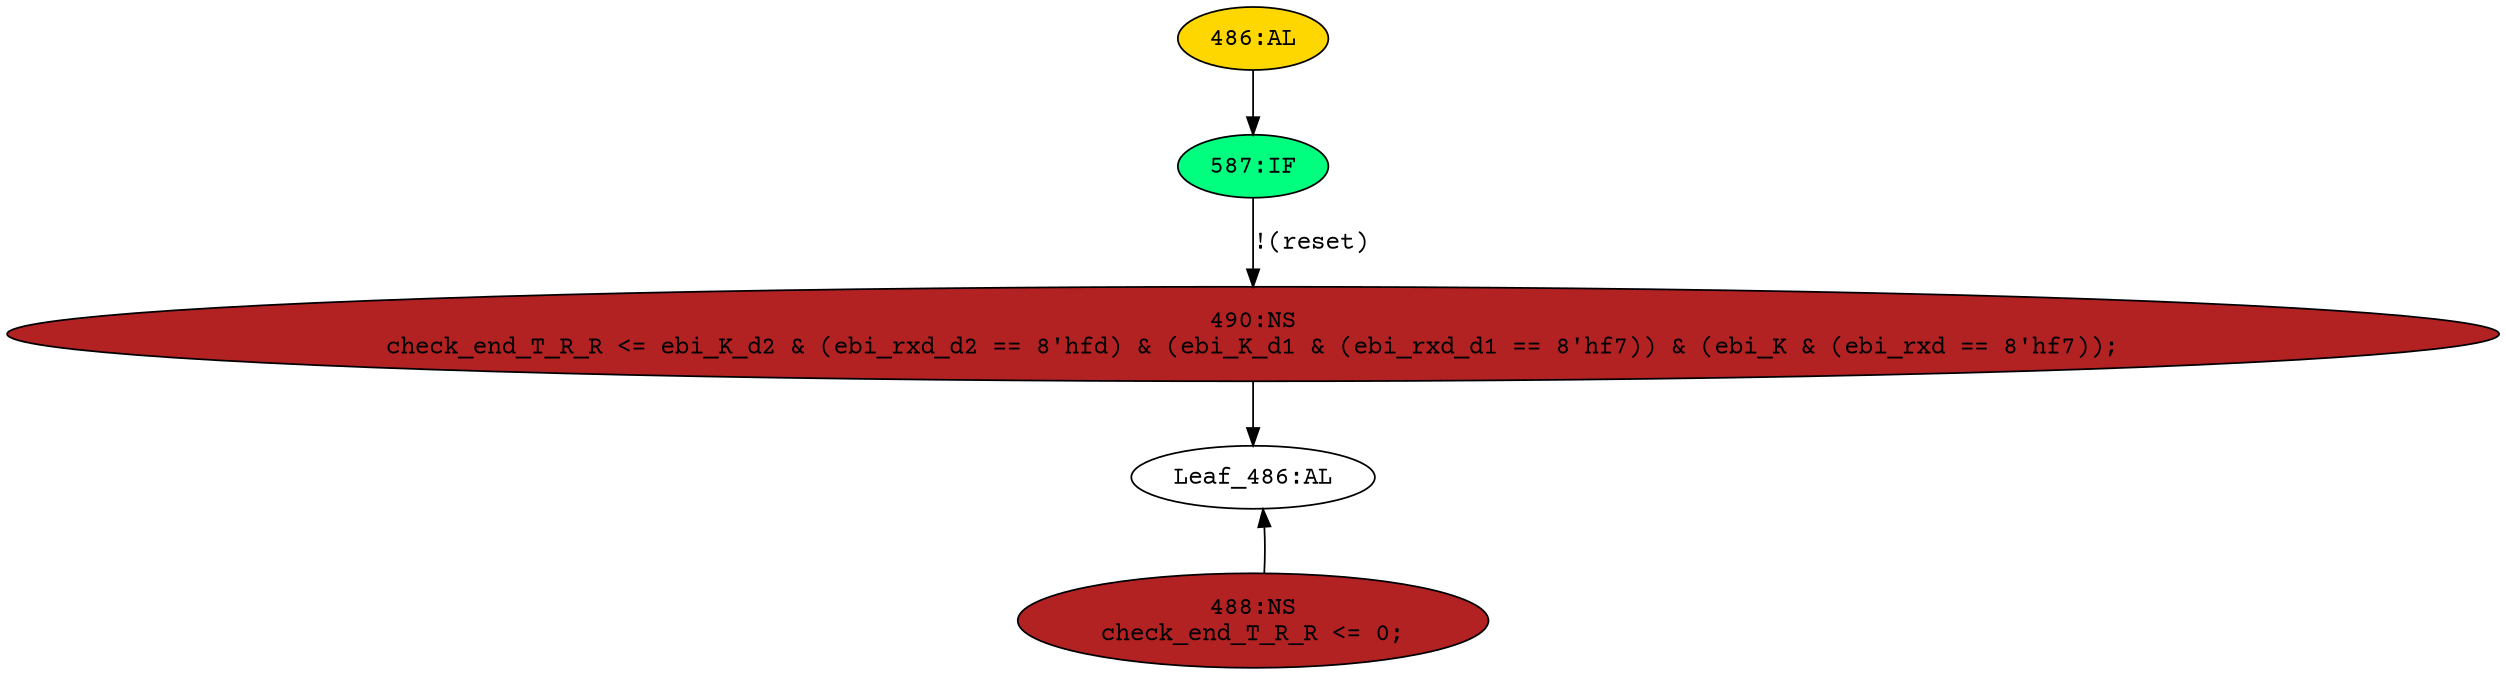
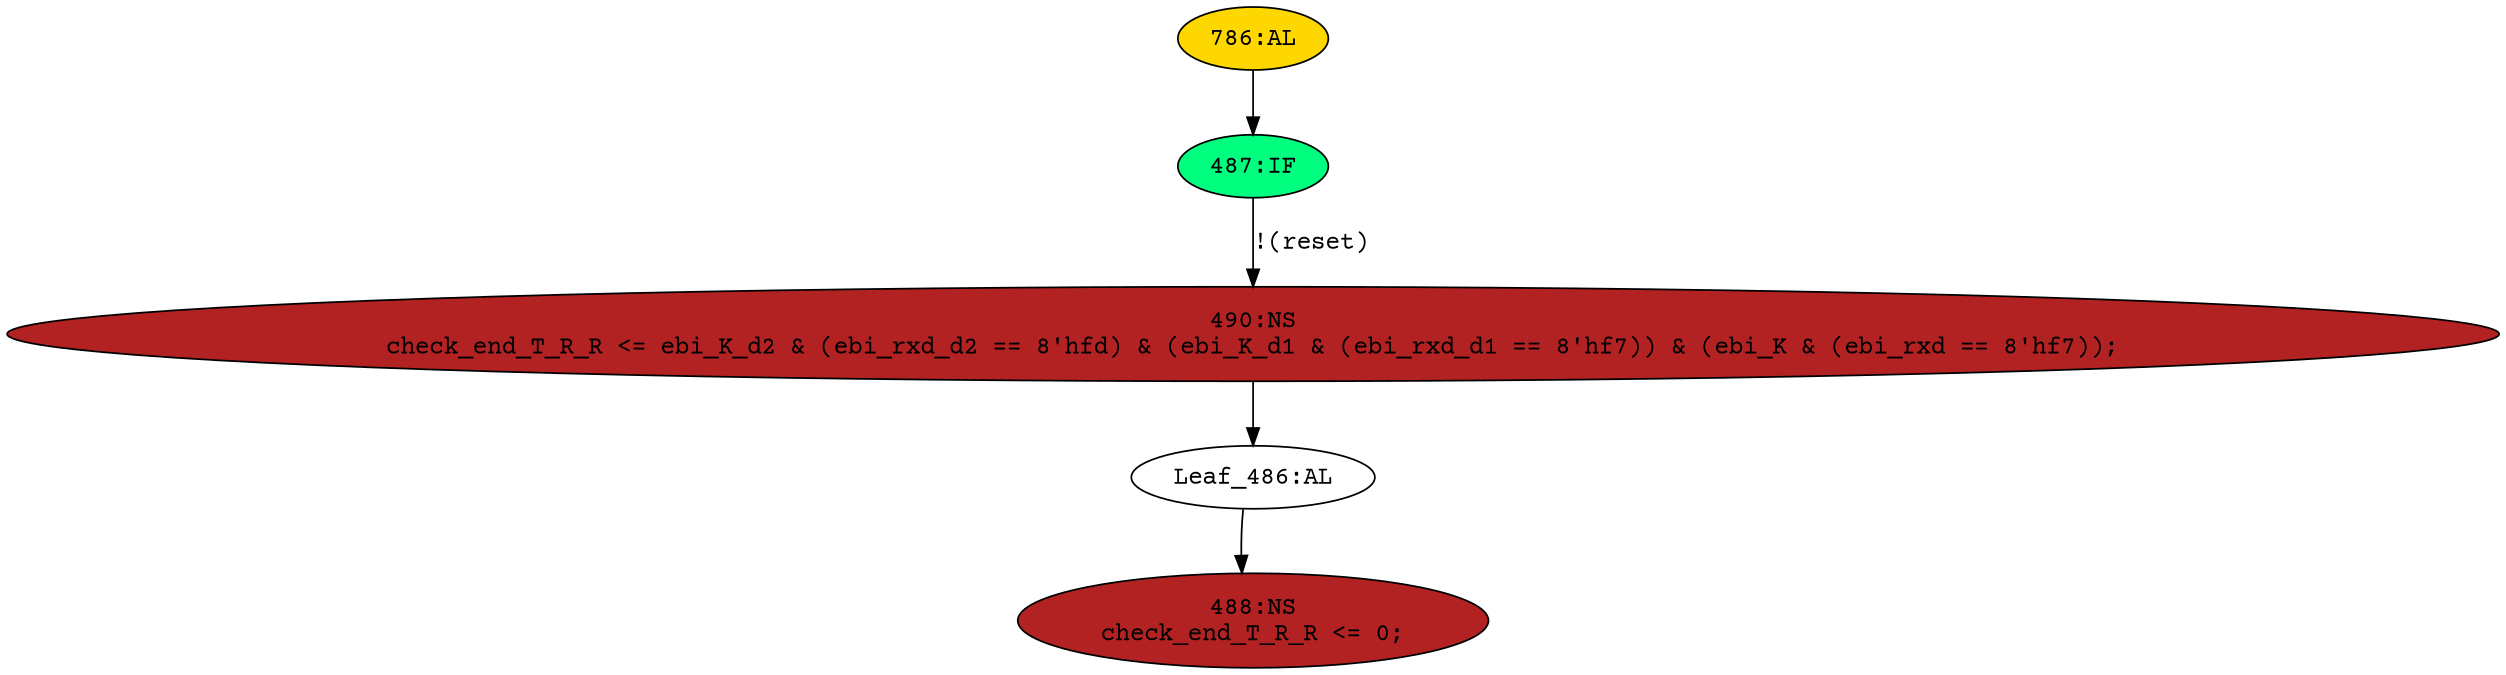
node "486:AL": label "486:AL" -> "786:AL"
node "587:IF": label "587:IF" -> "487:IF"
edge "488:NS check_end_T_R_R <= 0;" -> "Leaf_486:AL": reversed
